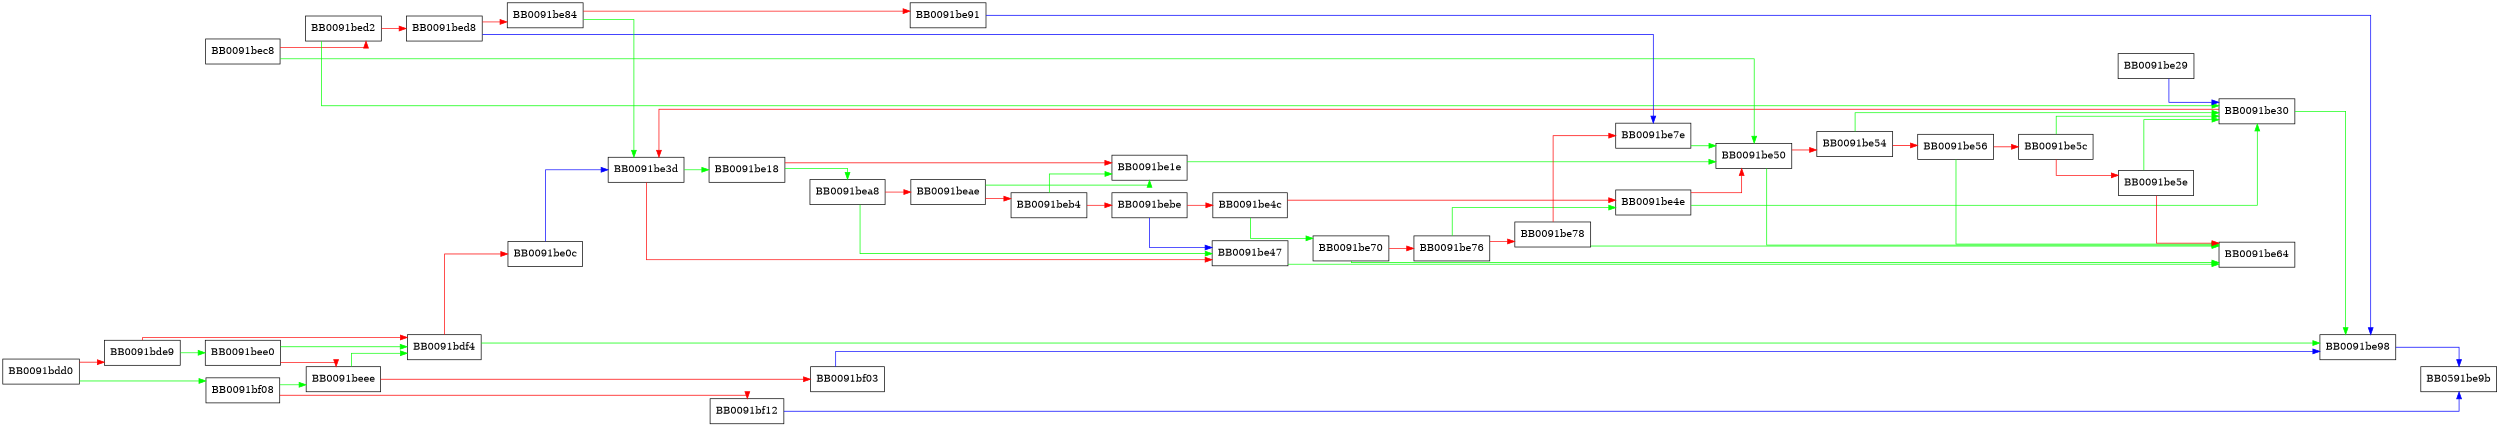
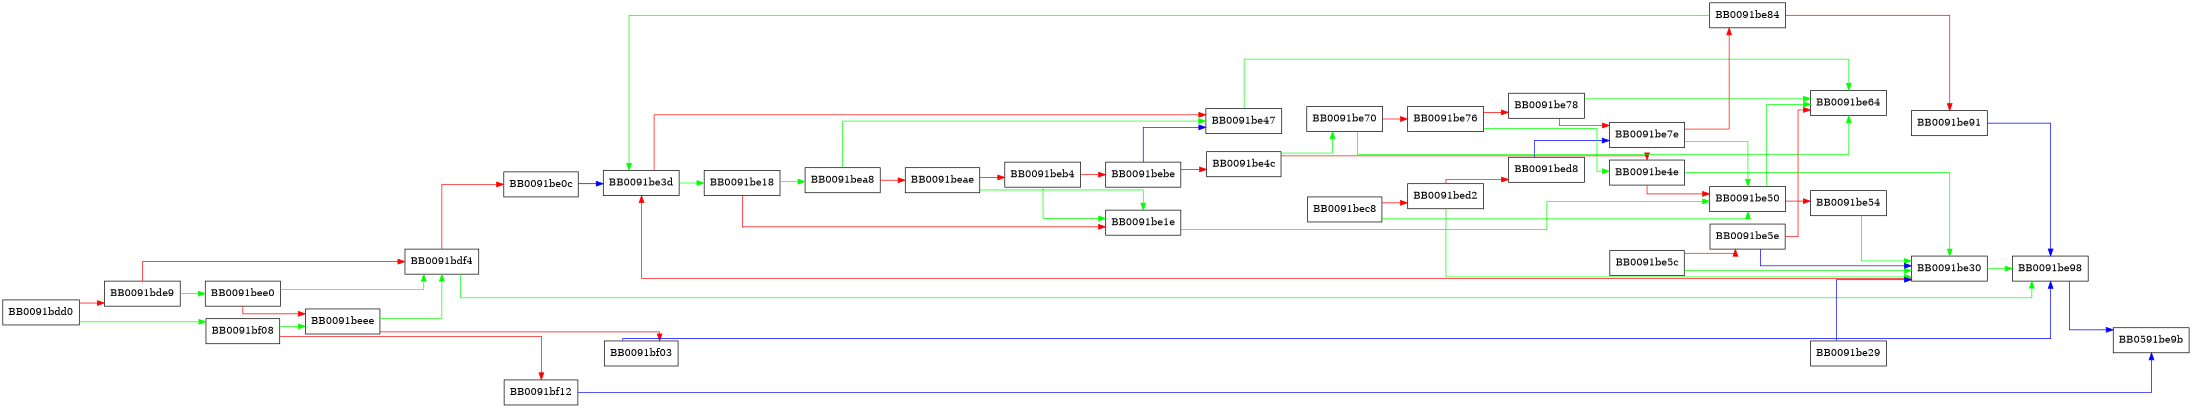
edge "BB0091bed8" -> "BB0091be84": now "BB0091be7e" -> "BB0091be84"
edge "BB0091be5e" -> "BB0091be30": color green -> blue
node "BB0091be56": removed
